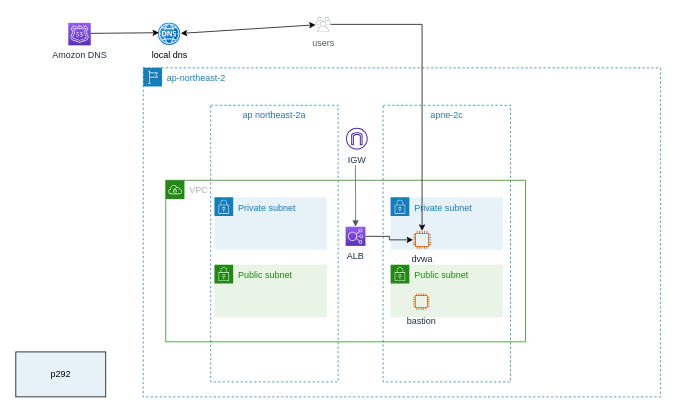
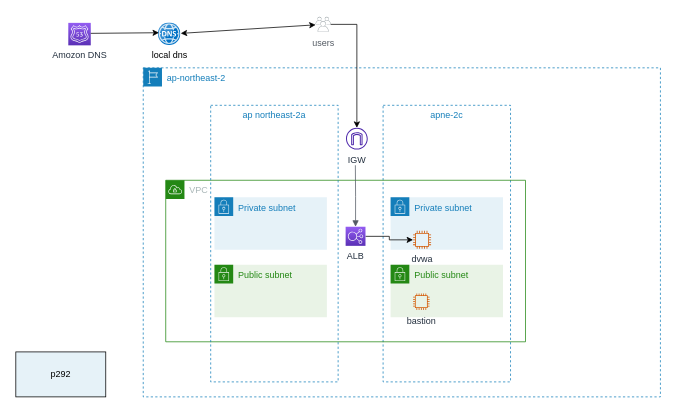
edge "users" -> "dvwa": now "users" -> "IGW"
